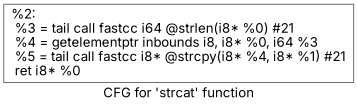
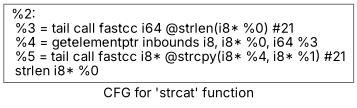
node "%2:": text "ret i8* %0" -> "strlen i8* %0"
